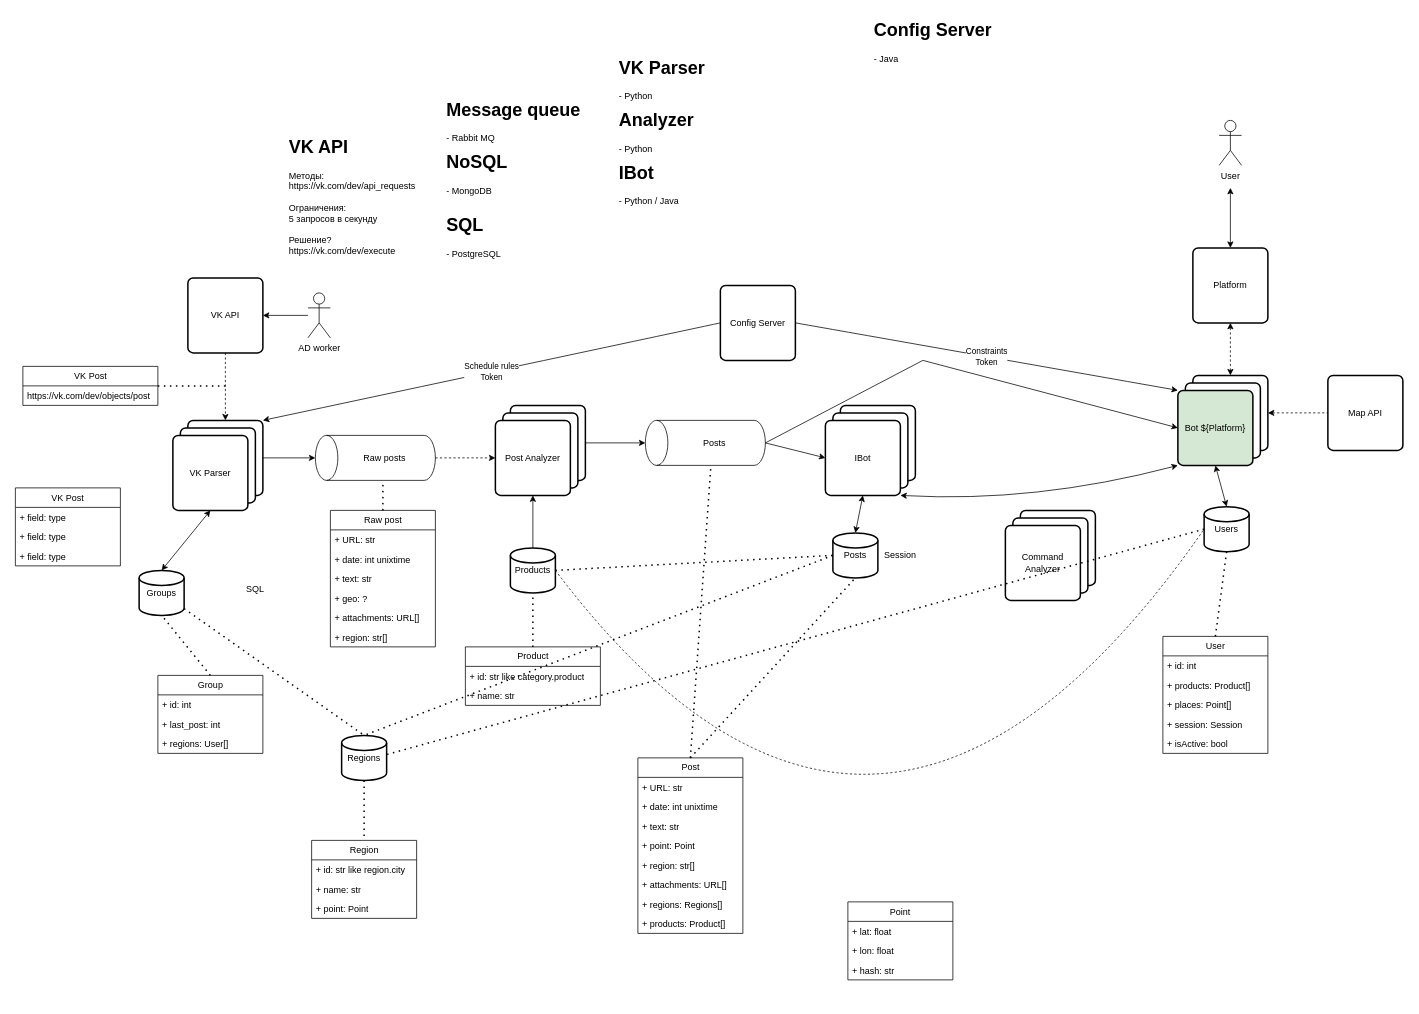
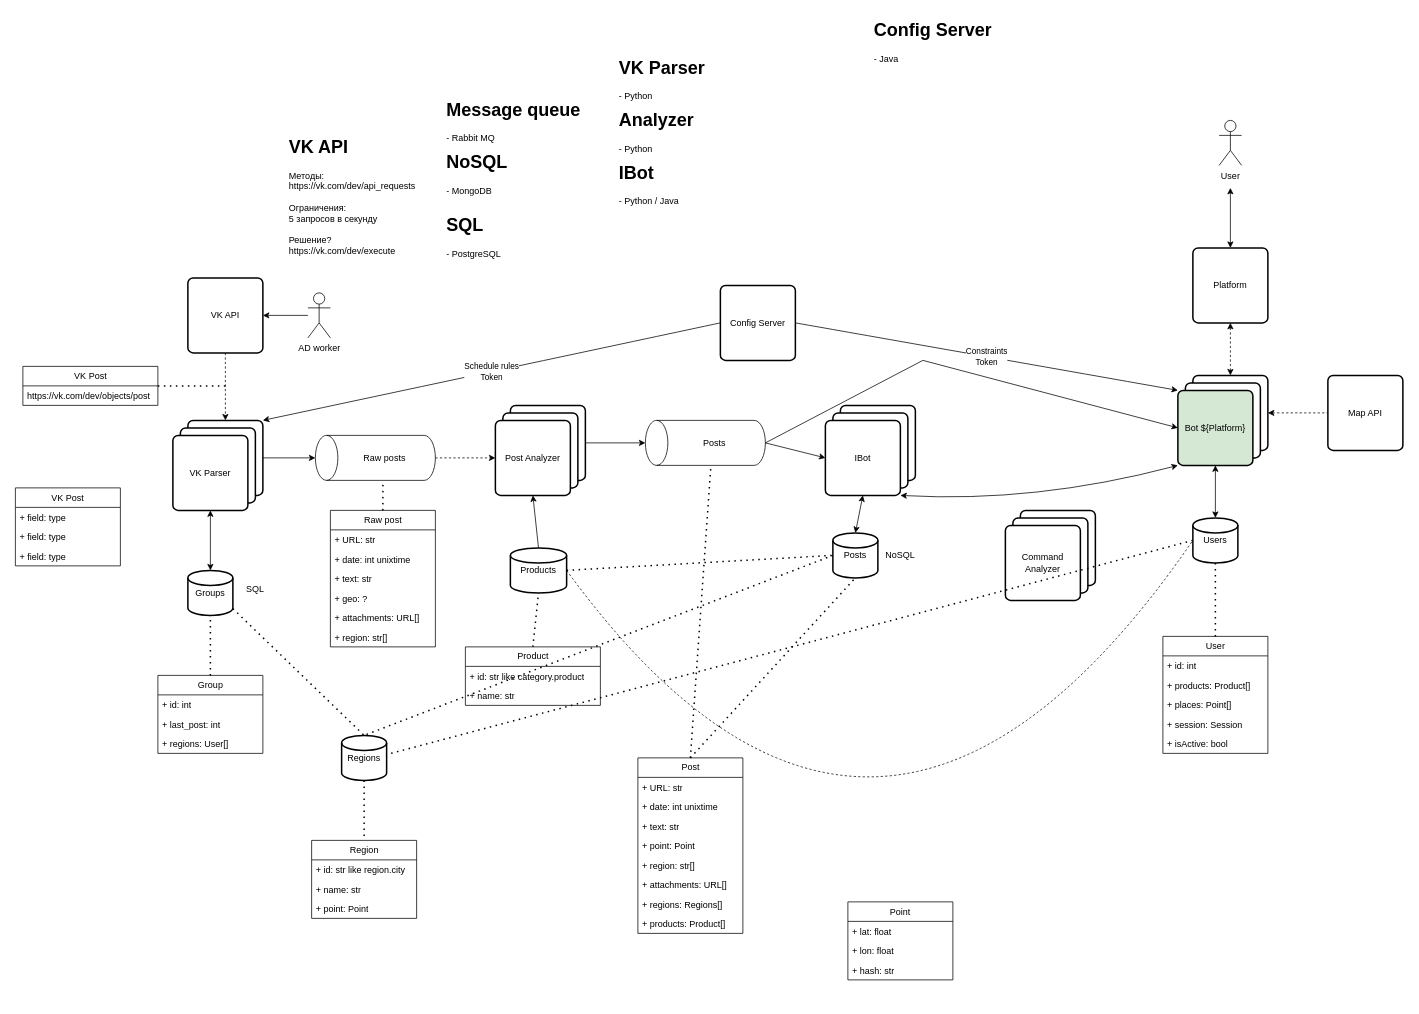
node "Users": moved (1227, 529) -> (1215, 540)
node "Session": label "Session" -> "NoSQL"
node "Products": size 45x45 -> 56x45
node "Groups": moved (162, 593) -> (210, 593)
